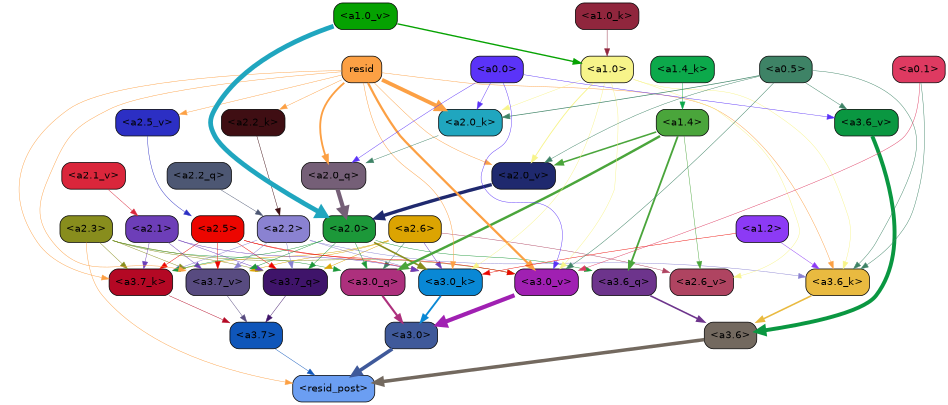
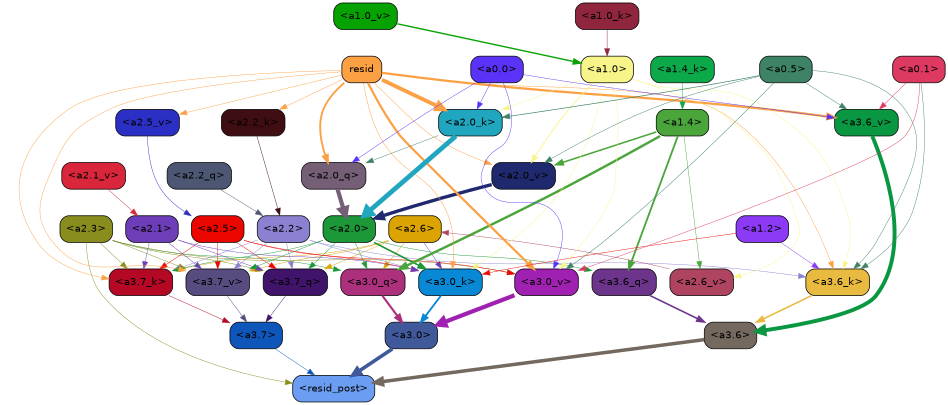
edge "<a0.1>" -> "<a3.6_v>": added
edge "resid" -> "<a3.6_v>": added
edge "<a1.0_v>" -> "<a2.0>": now "<a2.0_k>" -> "<a2.0>"
edge "<a2.6>" -> "<a2.6_v>": reversed
edge "<a2.0>" -> "<a3.0_k>": color #888d1d -> #1c9839
edge "<a2.6>" -> "<a3.0_q>": color #3e8366 -> #dca402
edge "<a2.3>" -> "<resid_post>": color #fca044 -> #888d1d
